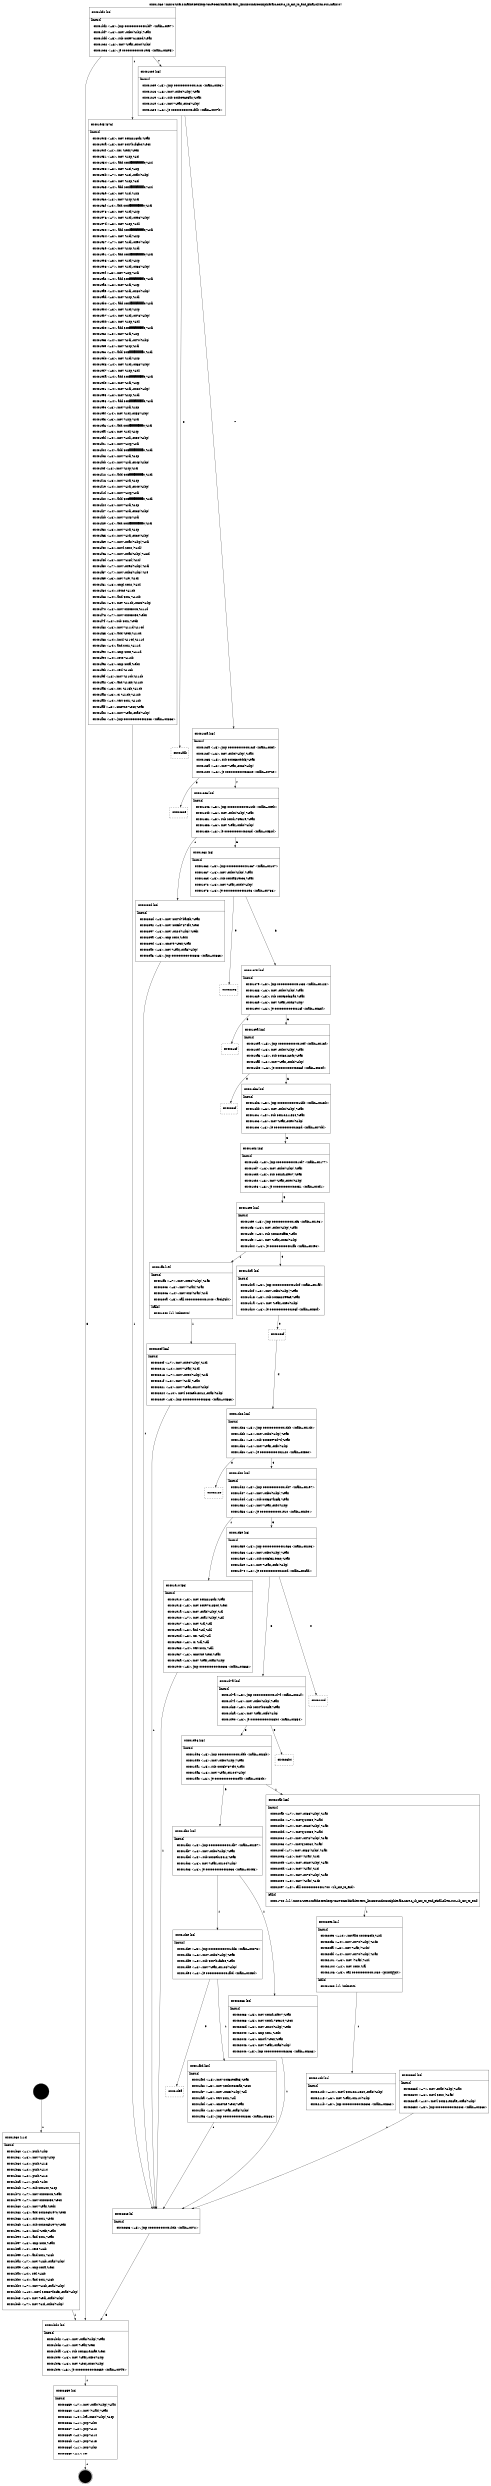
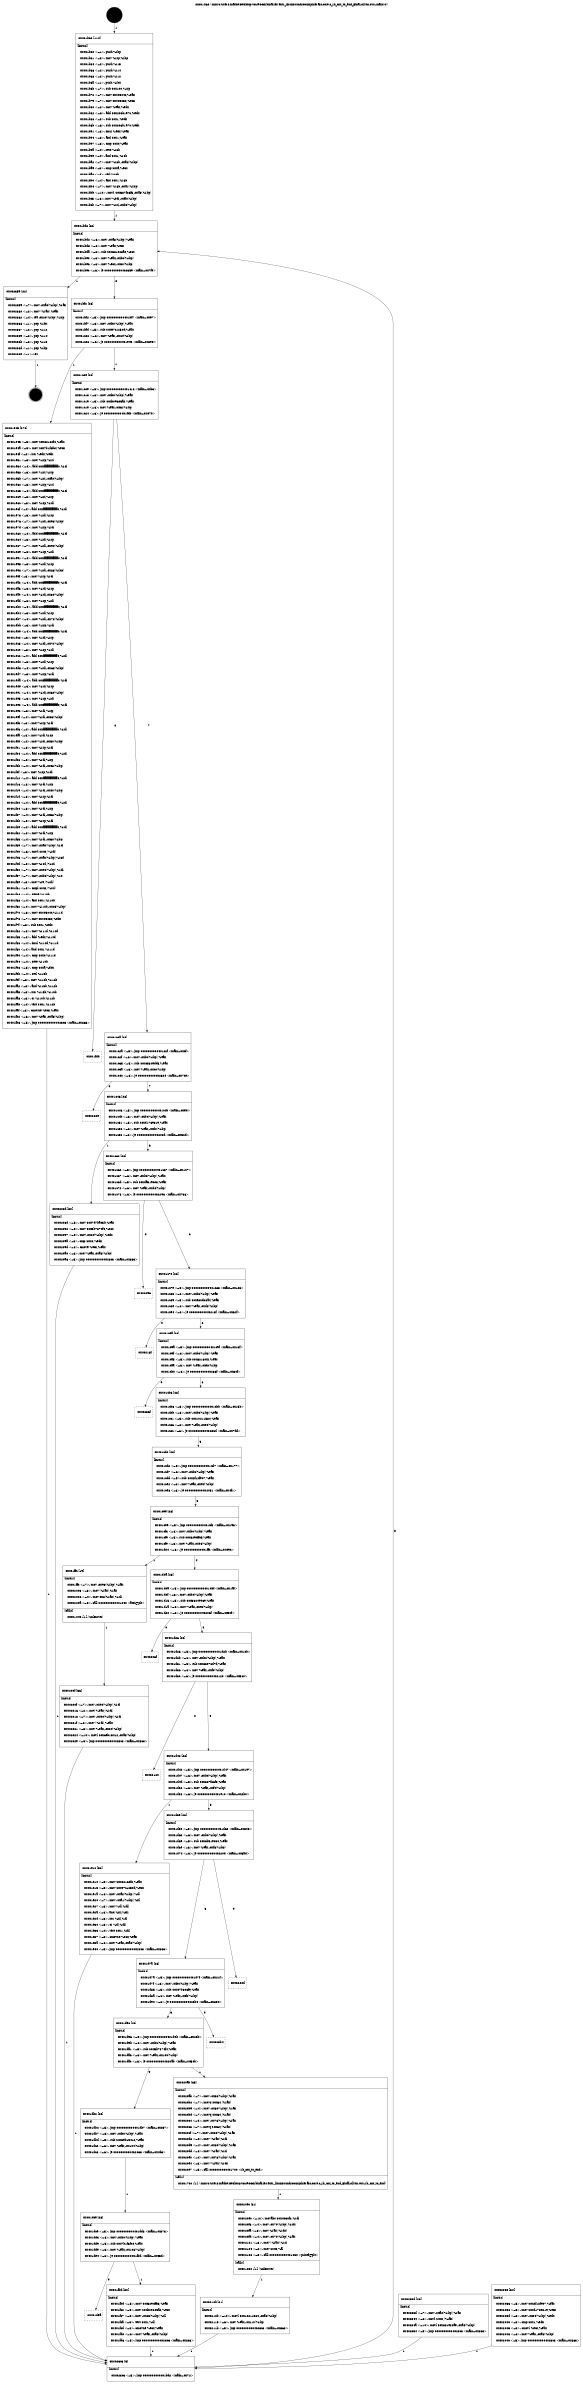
edge "0x401bf2 [28]" -> "0x401bd2 [32]": reversed
edge "0x40206f" -> "0x401d26 [28]": now "0x401d0a [28]" -> "0x401d26 [28]"
edge "0x401db2 [28]" -> "0x402033 [30]": removed, label "1"
edge "0x40210b [21]" -> "0x4023c3 [5]": added, label "1"
